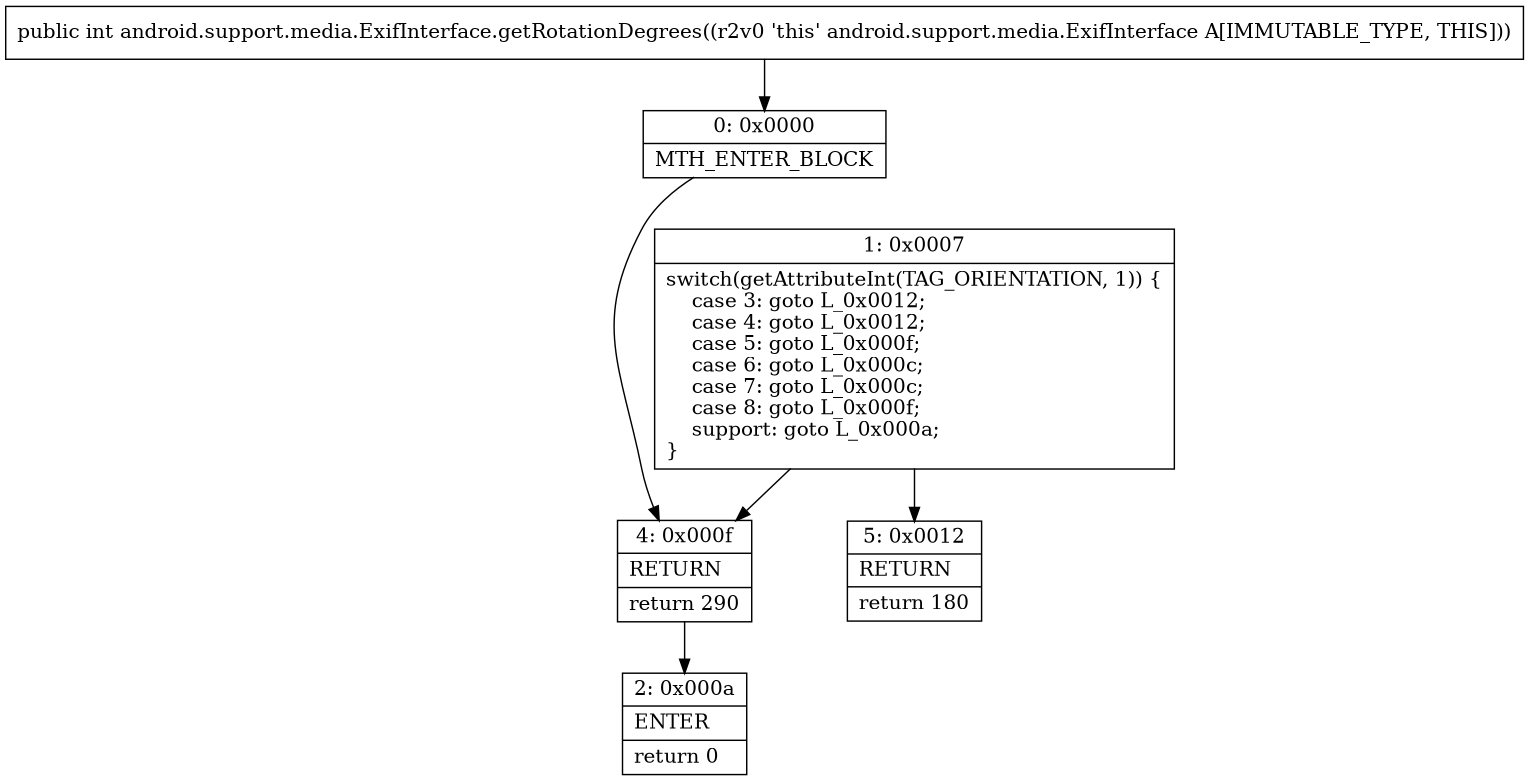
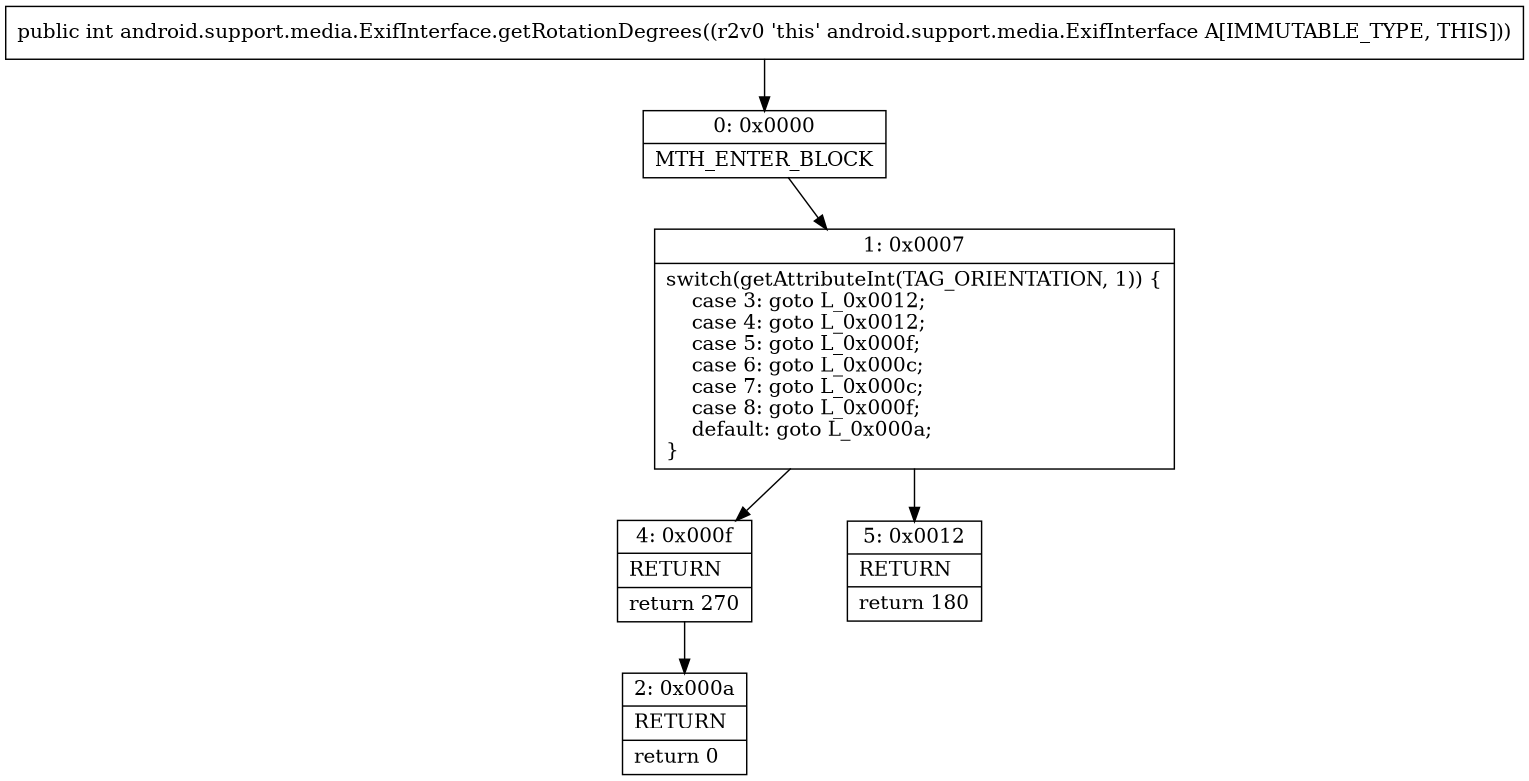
edge "0: 0x0000" -> "4: 0x000f": now "0: 0x0000" -> "1: 0x0007"
node "1: 0x0007": text "support: goto L_0x000a;" -> "default: goto L_0x000a;"
node "4: 0x000f": text "return 290" -> "return 270"
node "2: 0x000a": text "ENTER" -> "RETURN"
